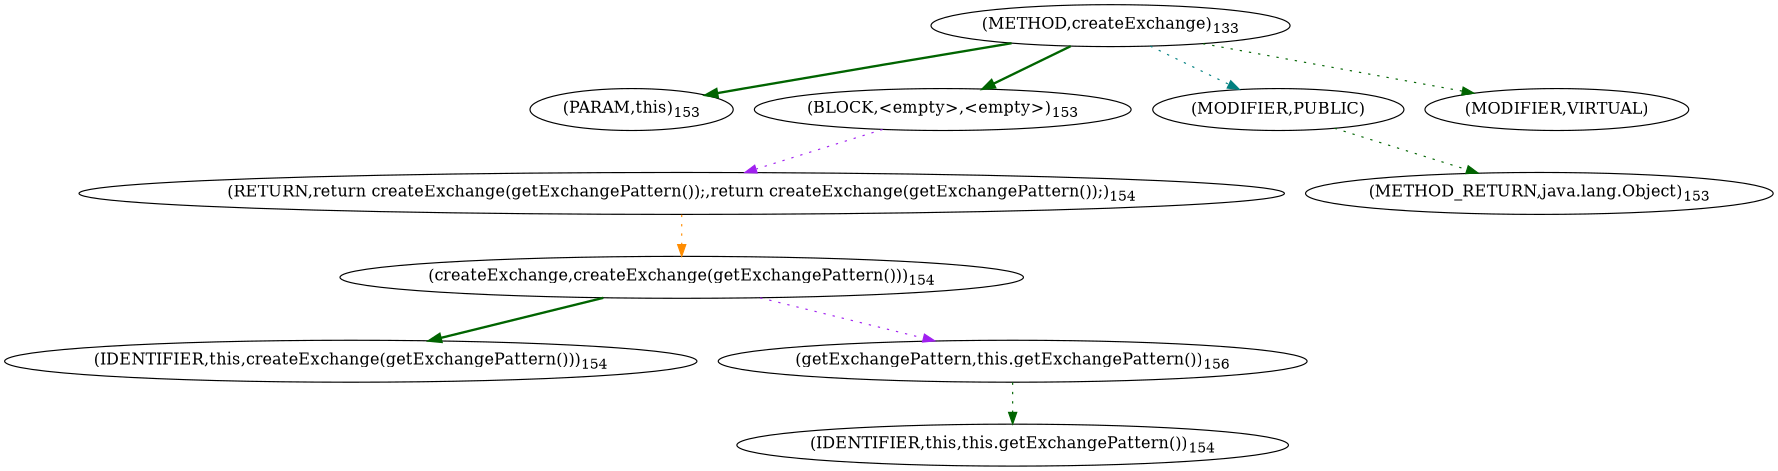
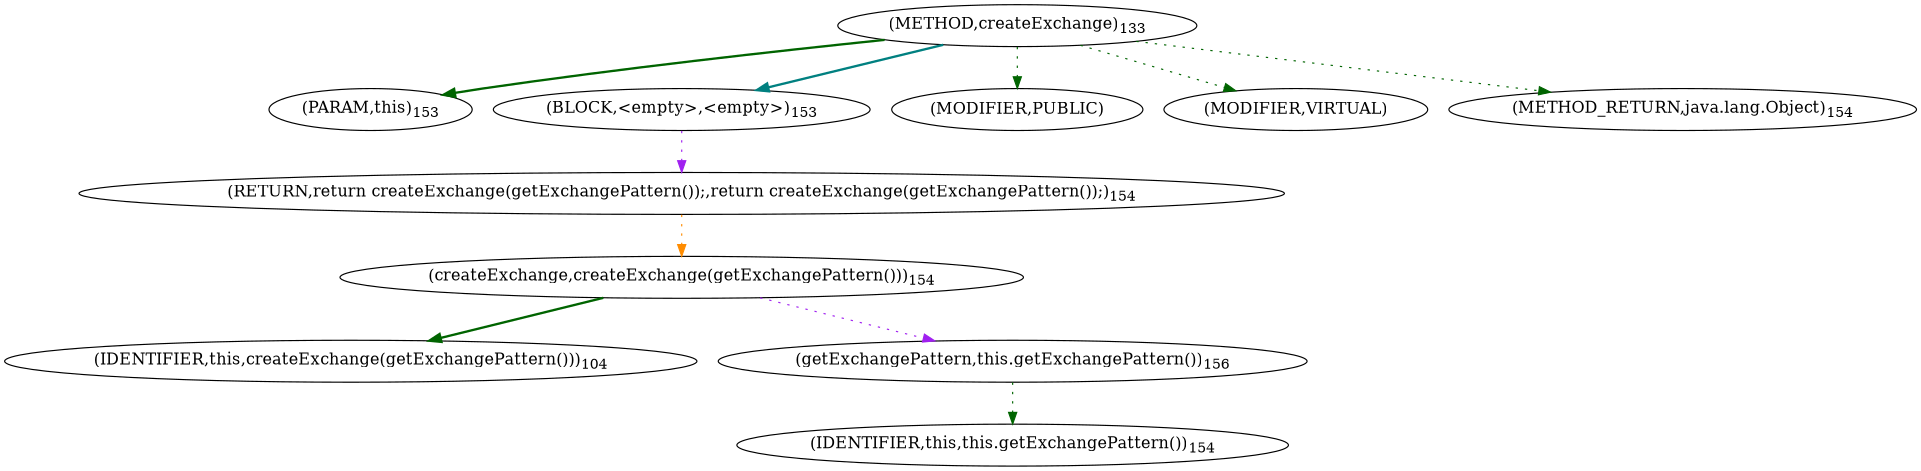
edge "(METHOD,createExchange)" -> "(BLOCK,<empty>,<empty>)": color darkgreen -> teal
edge "(METHOD,createExchange)" -> "(MODIFIER,PUBLIC)": color teal -> darkgreen
edge "(MODIFIER,PUBLIC)" -> "(METHOD_RETURN,java.lang.Object)": now "(METHOD,createExchange)" -> "(METHOD_RETURN,java.lang.Object)"
node "(METHOD_RETURN,java.lang.Object)": text "153" -> "154"
node "(IDENTIFIER,this,createExchange(getExchangePattern()))": text "154" -> "104"
